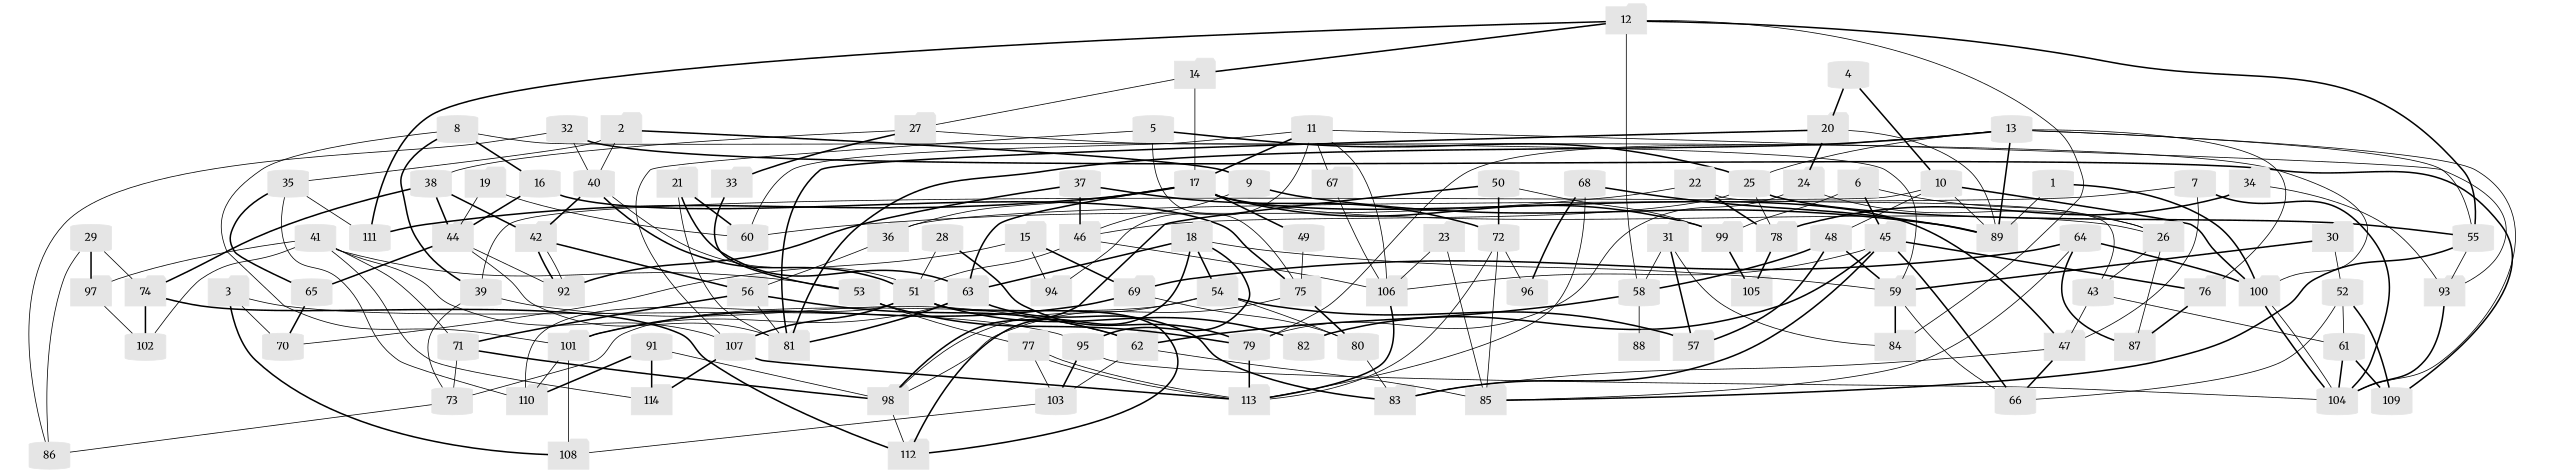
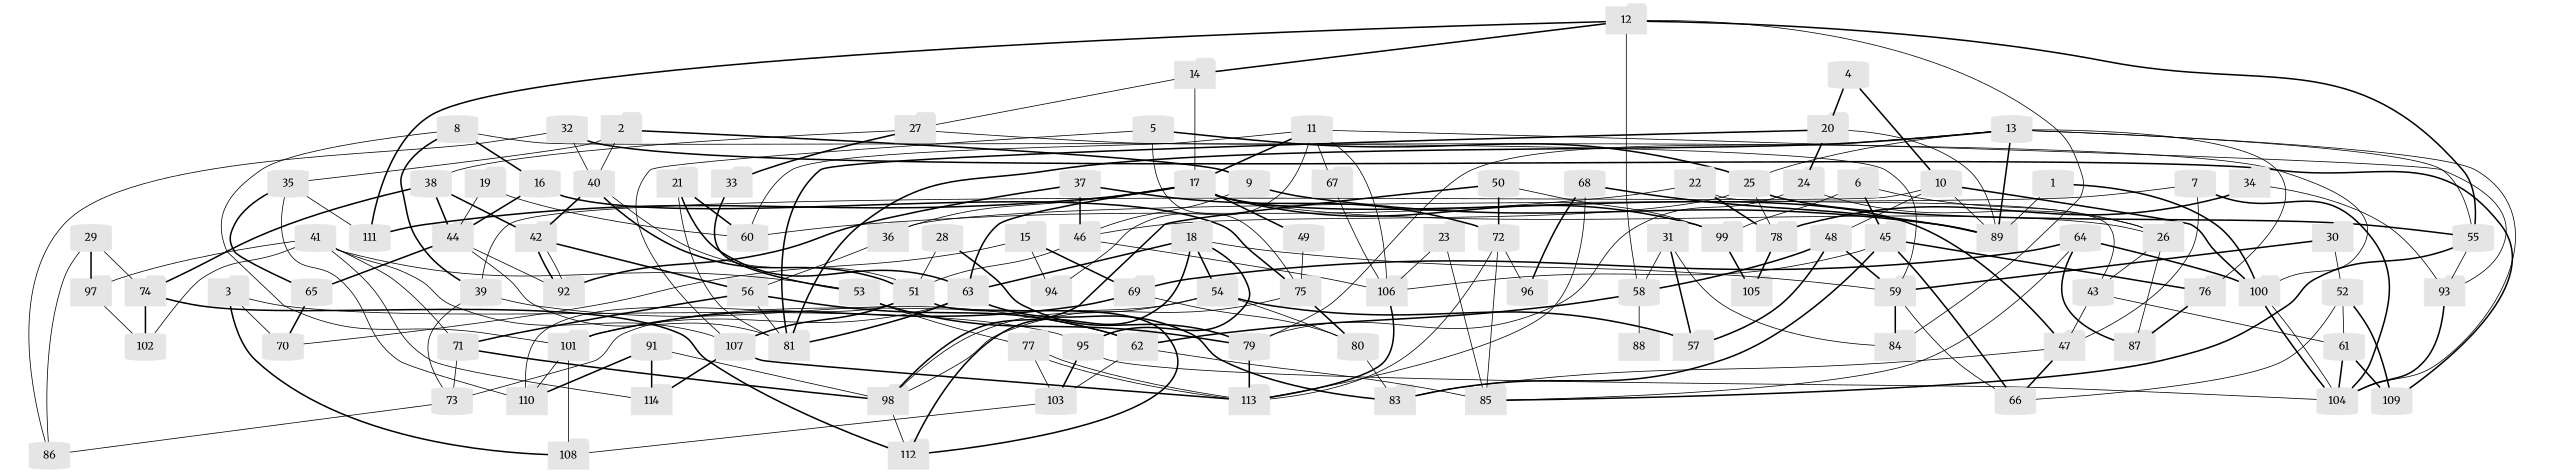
node "82": removed
